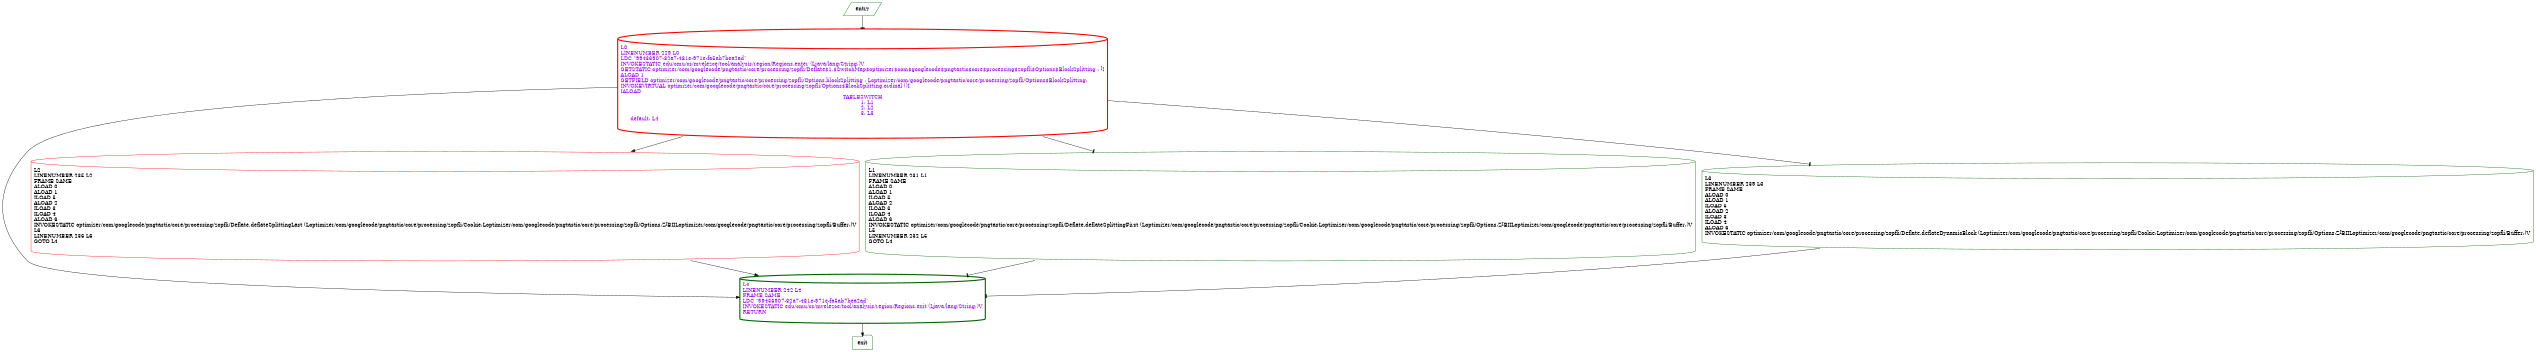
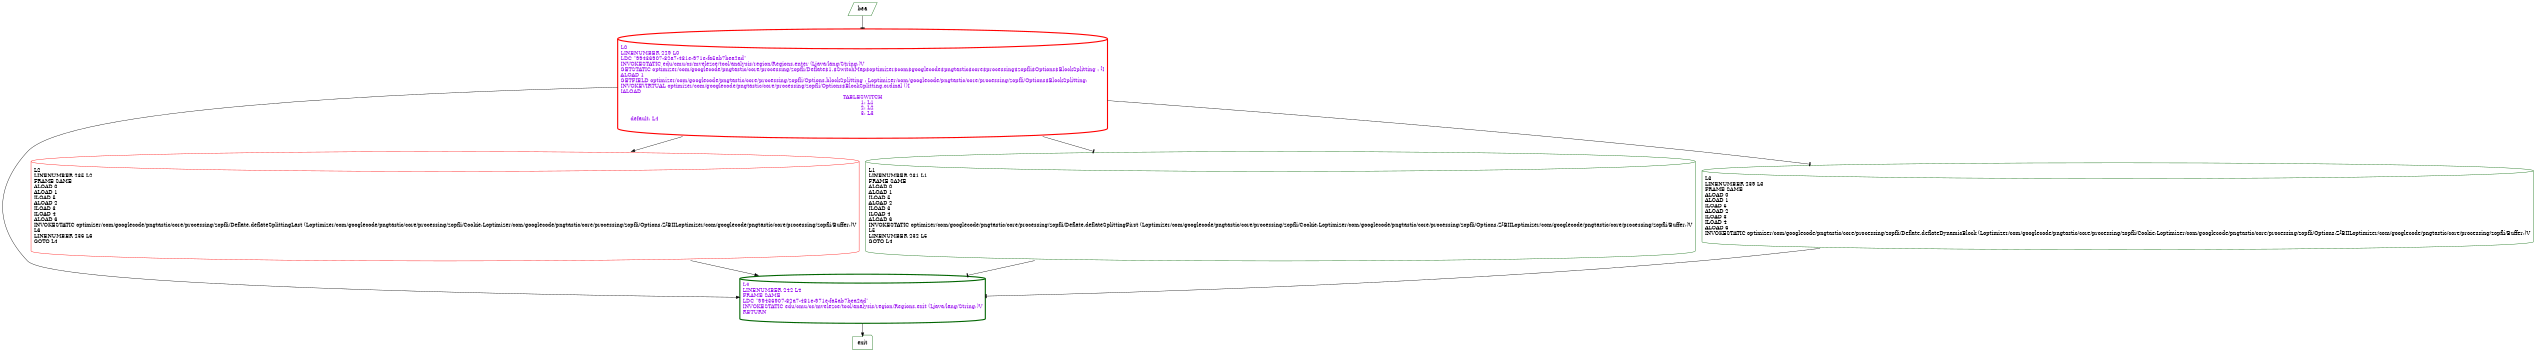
node "entry": label "entry" -> "bea"
